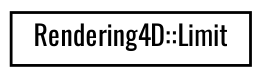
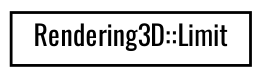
node "Rendering4D::Limit": label "Rendering4D::Limit" -> "Rendering3D::Limit"
